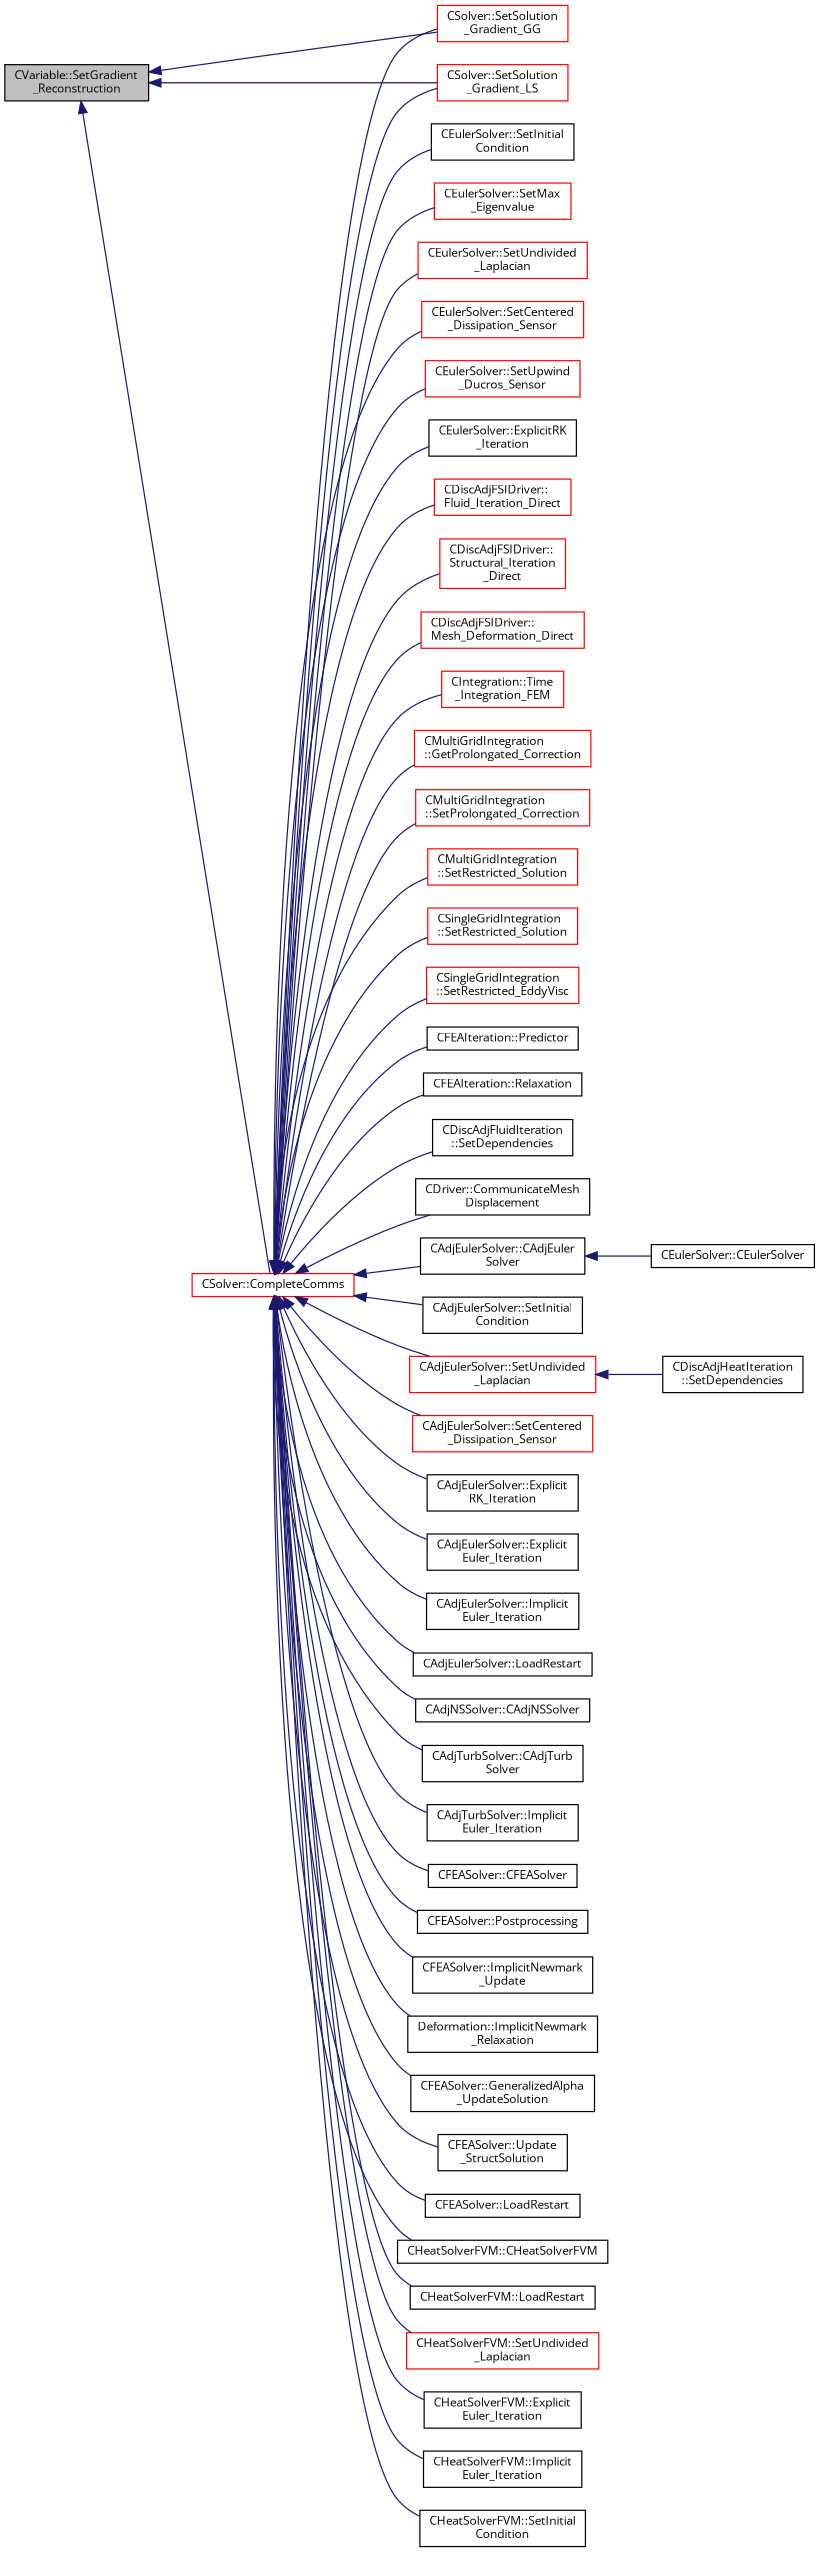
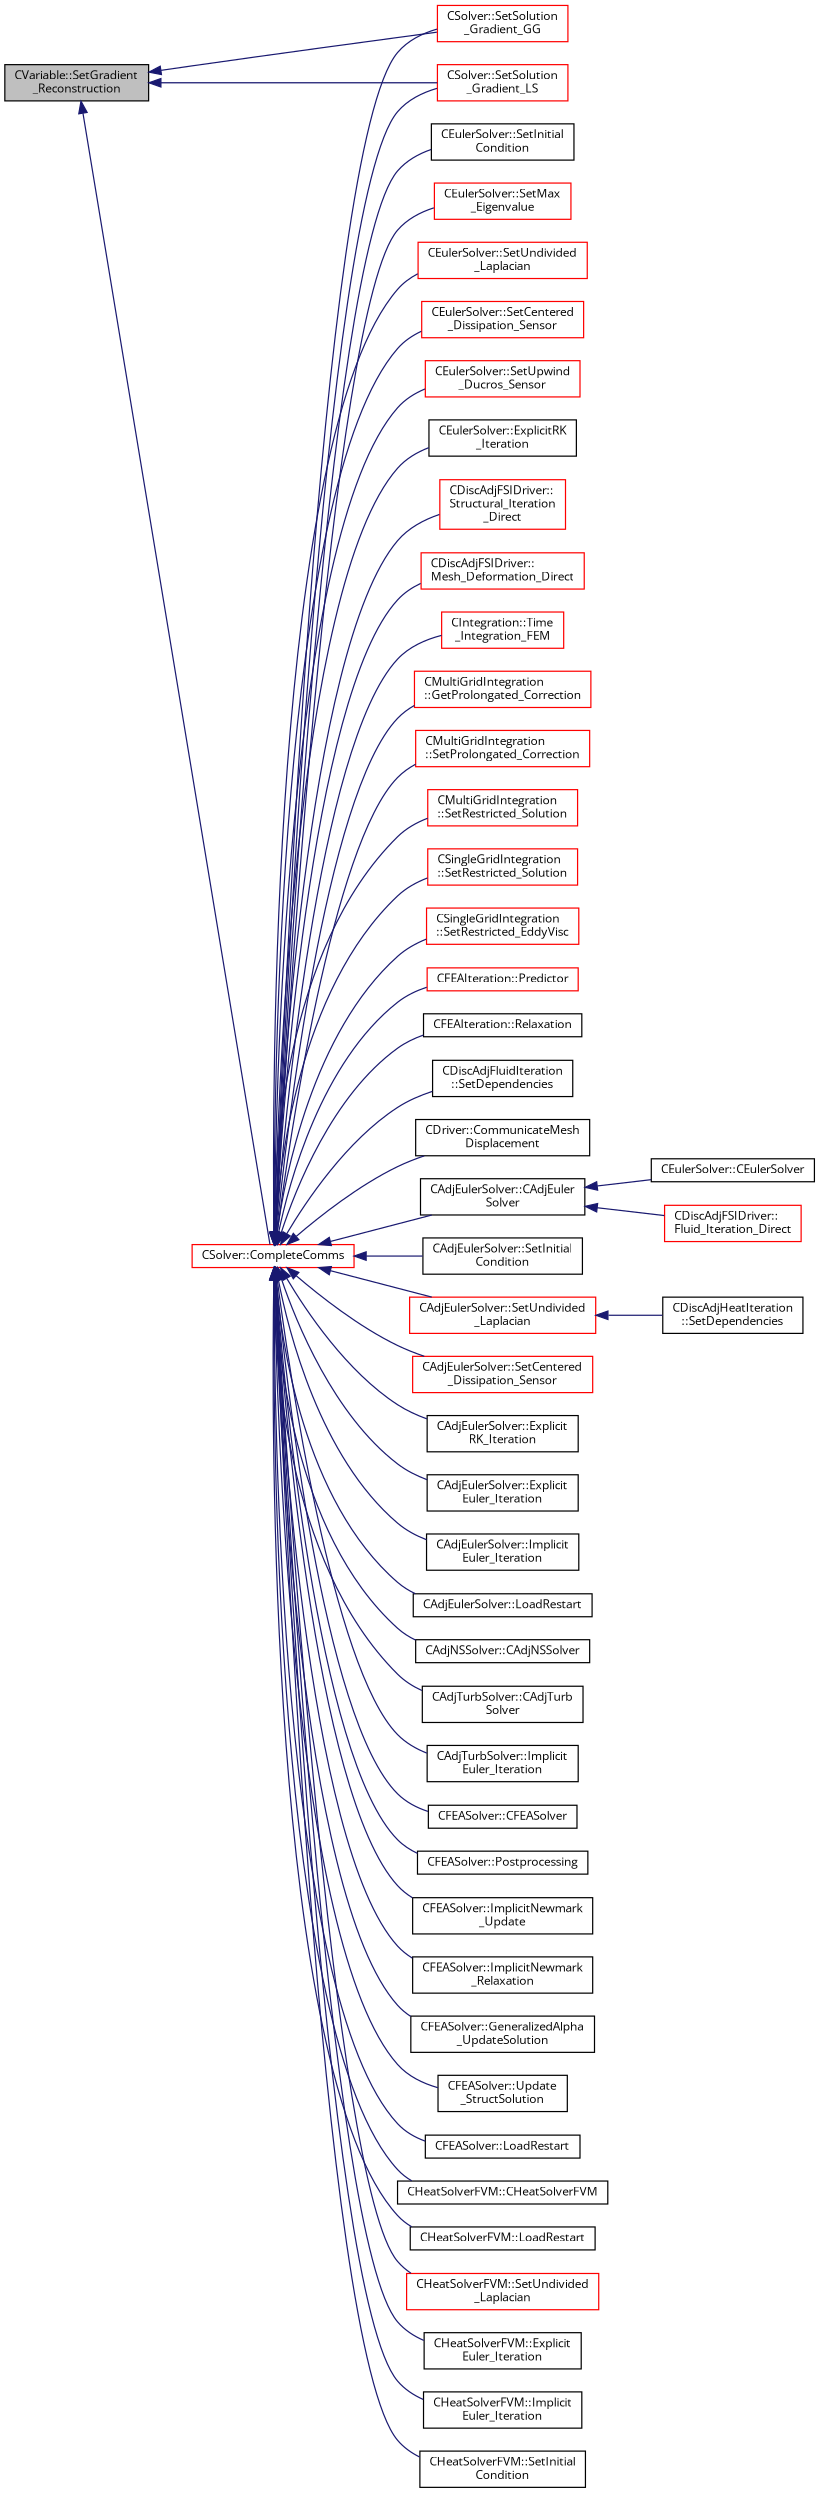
edge "CDiscAdjFSIDriver:: Fluid_Iteration_Direct" -> "CSolver::CompleteComms": now "CDiscAdjFSIDriver:: Fluid_Iteration_Direct" -> "CAdjEulerSolver::CAdjEuler Solver"
node "CFEAIteration::Predictor": color black -> red
node "Deformation::ImplicitNewmark _Relaxation": label "Deformation::ImplicitNewmark _Relaxation" -> "CFEASolver::ImplicitNewmark _Relaxation"
